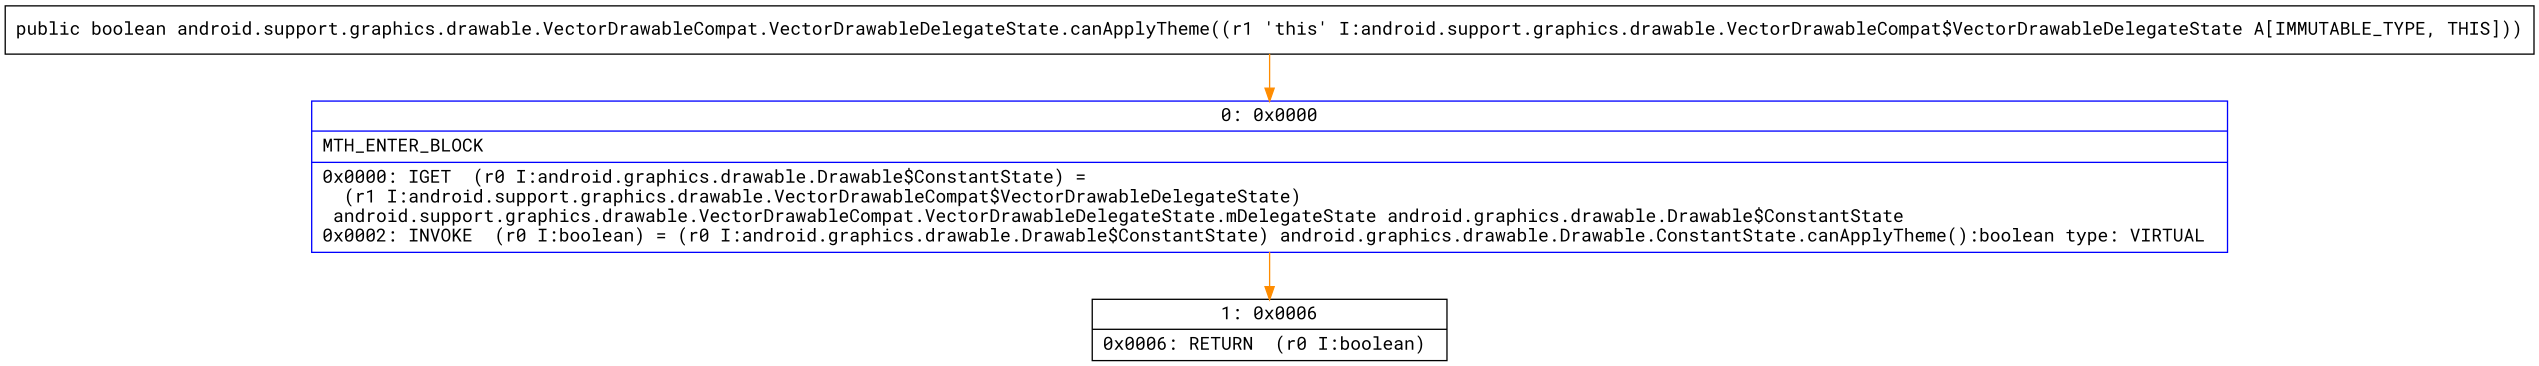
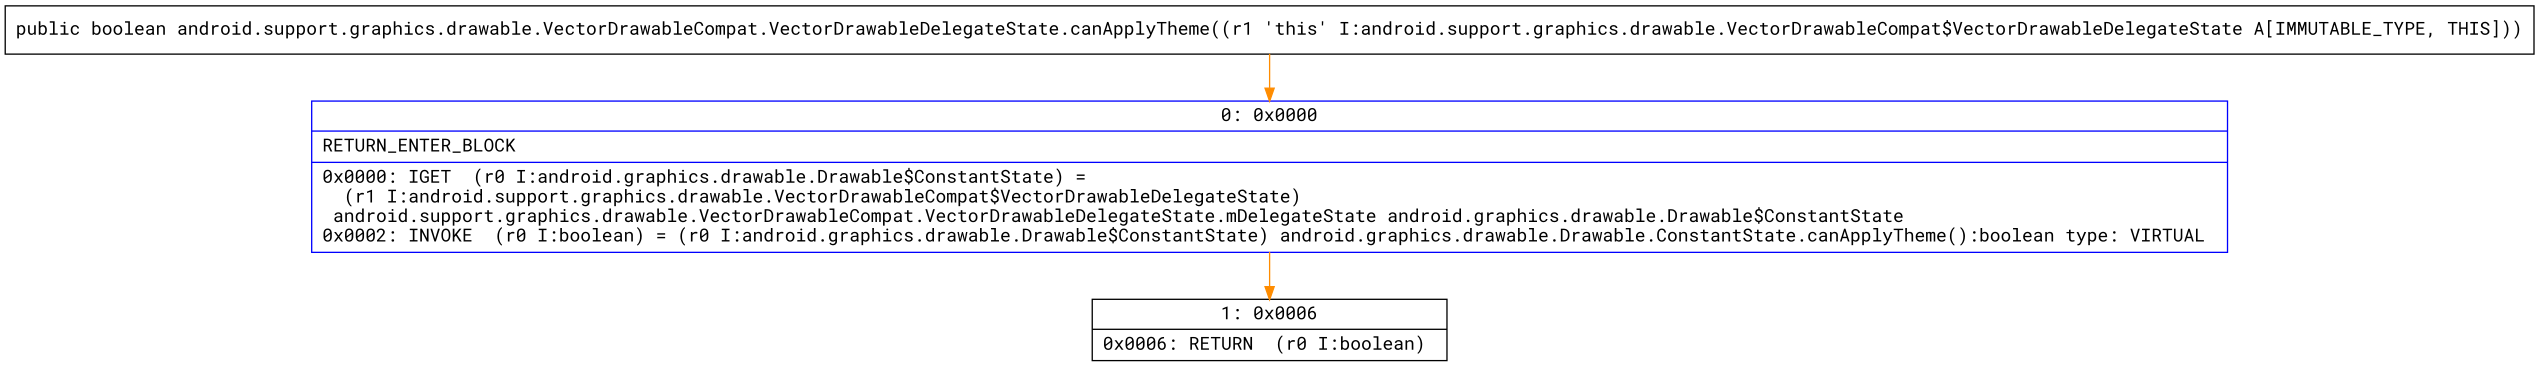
node "0: 0x0000": text "MTH_ENTER_BLOCK" -> "RETURN_ENTER_BLOCK"
